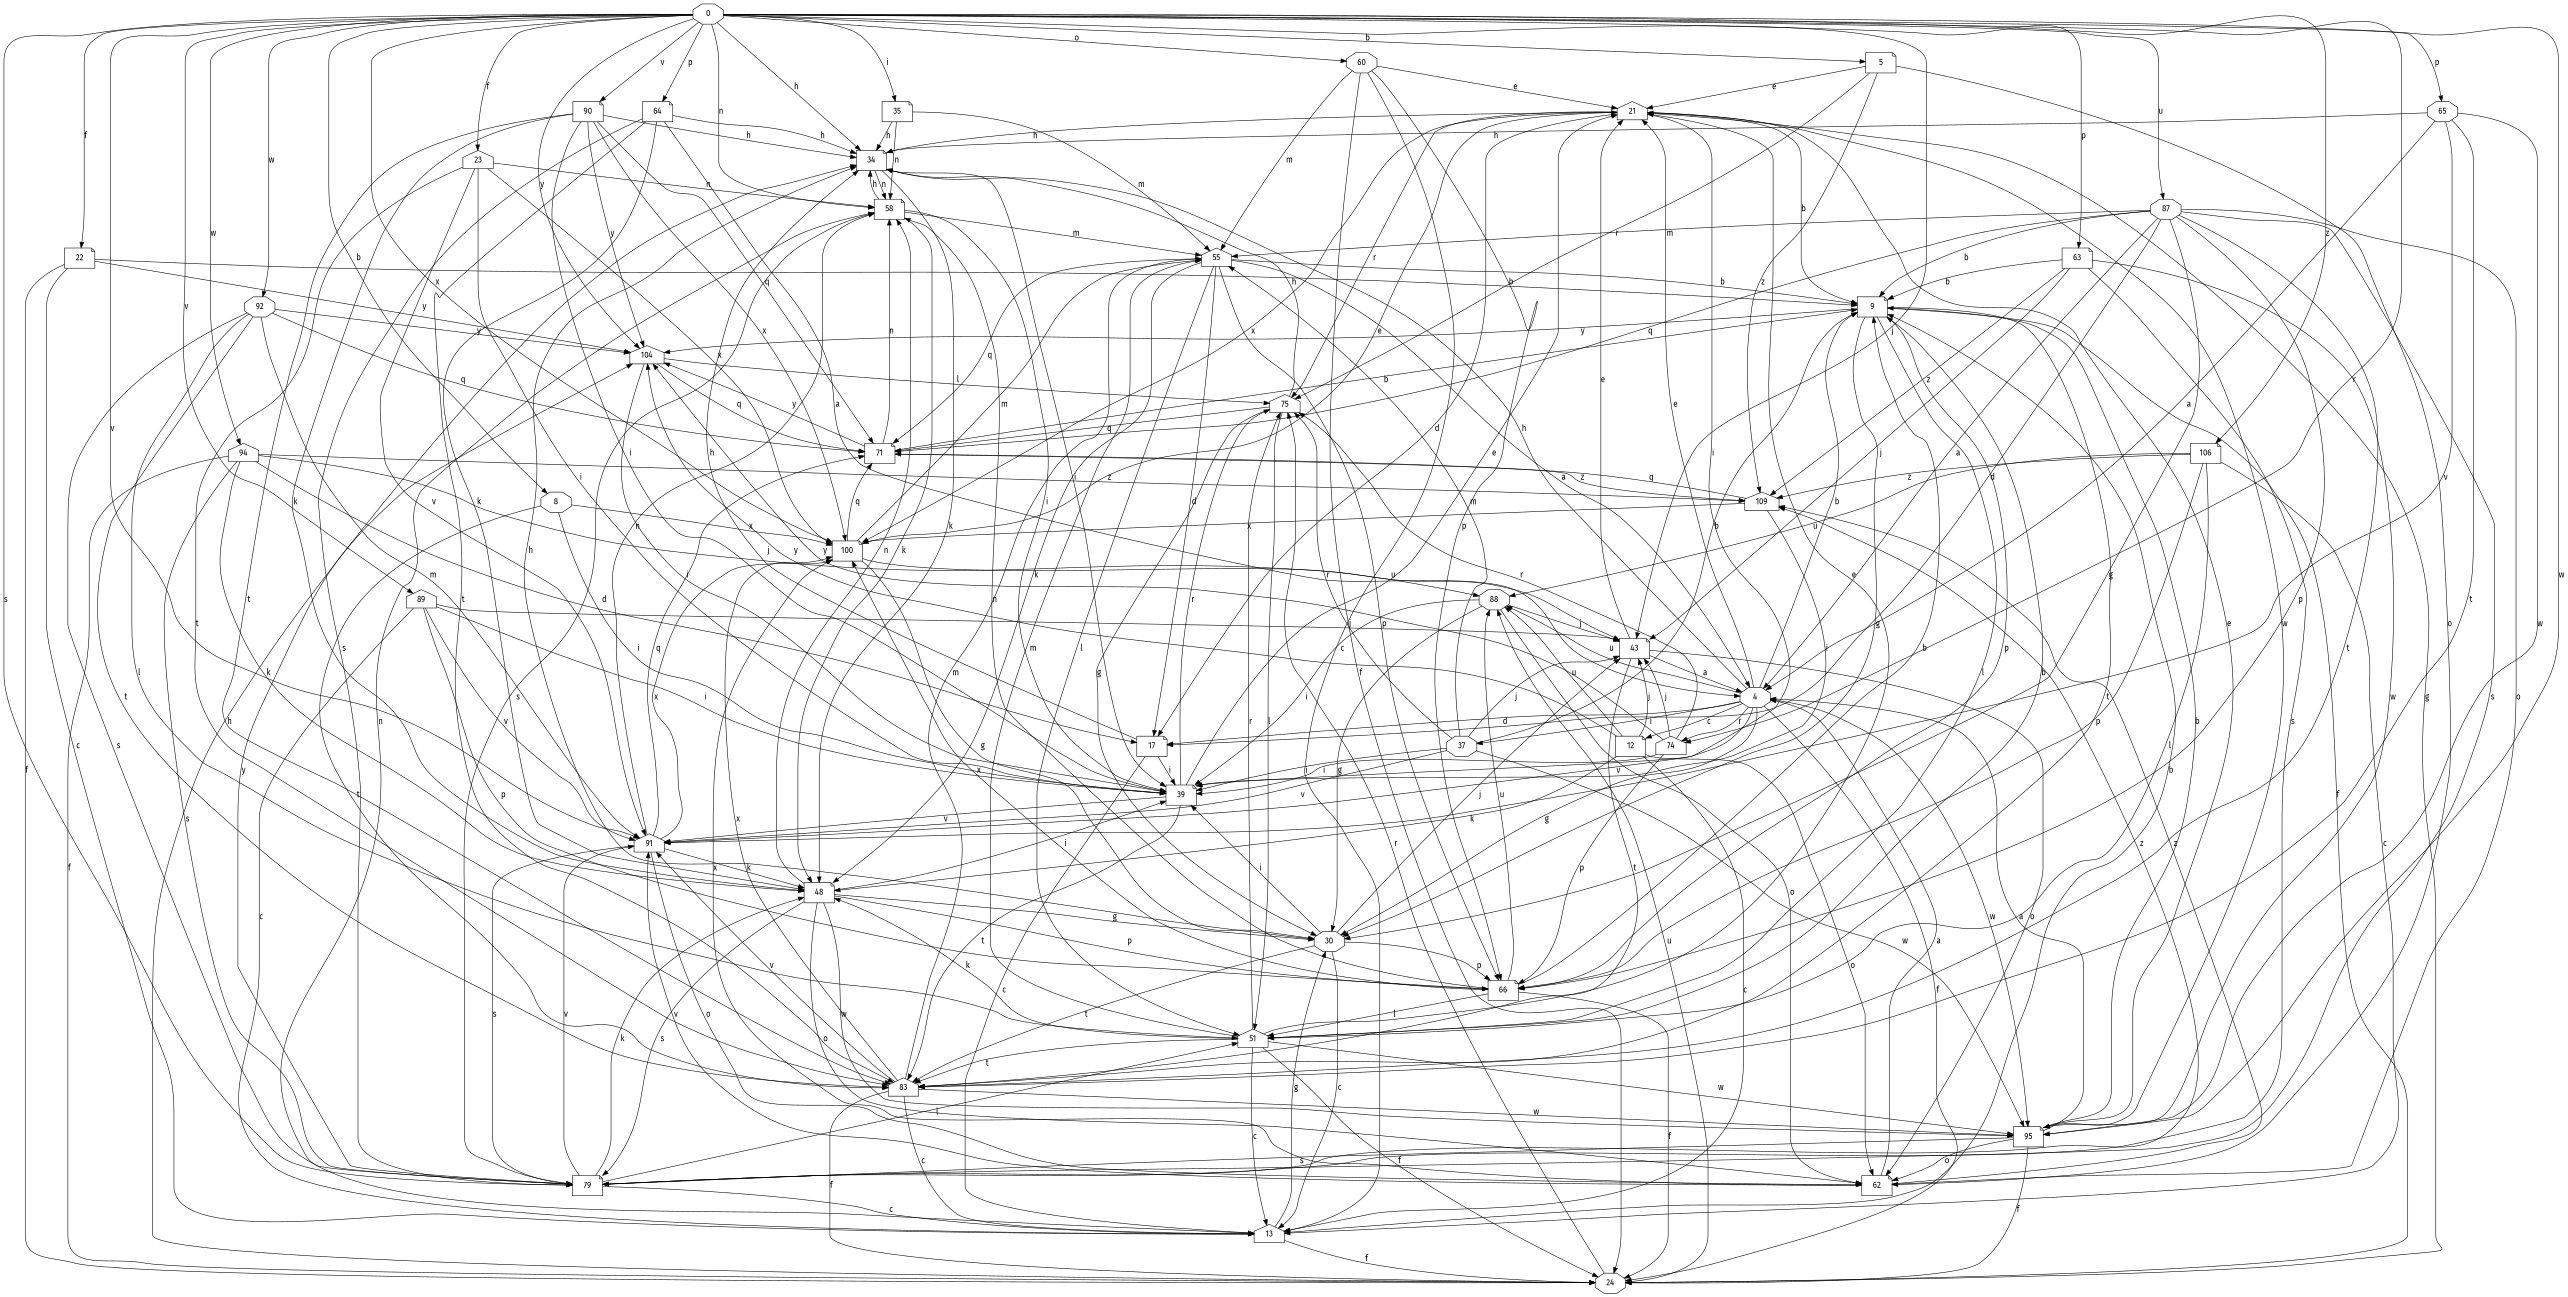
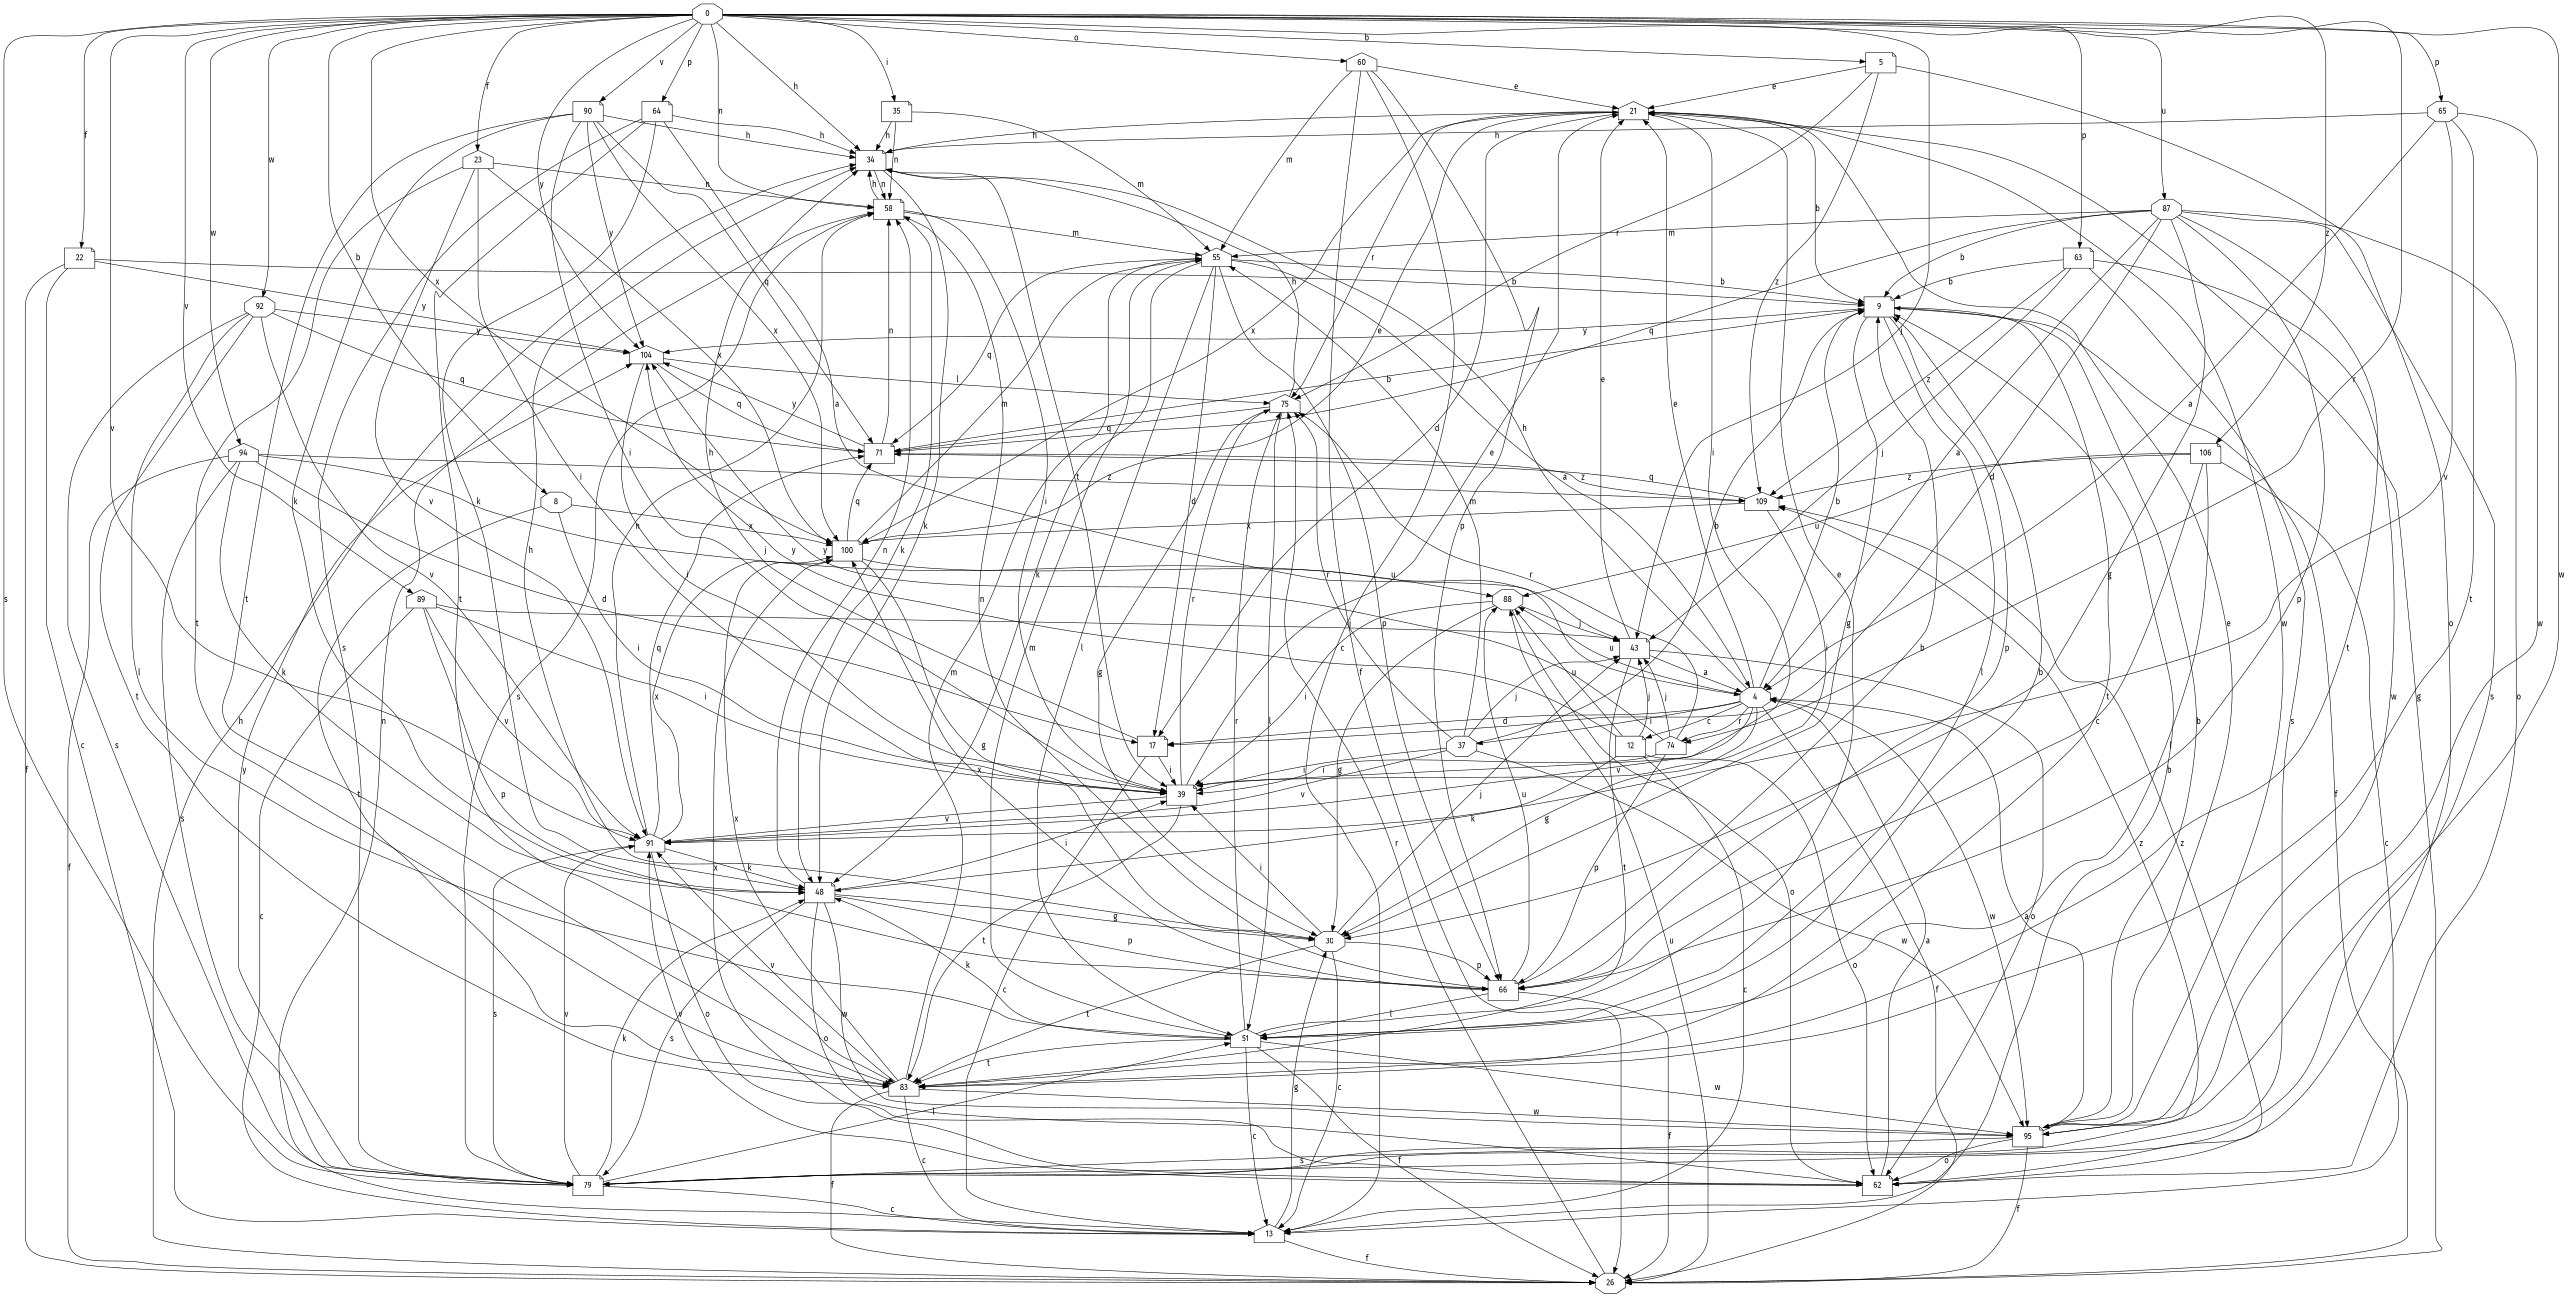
node "60": shape octagon -> house
edge "34" -> "39": label "i" -> "t"
edge "92" -> "91": label "m" -> "v"
edge "106" -> "66": label "p" -> "c"
node "24": label "24" -> "26"
